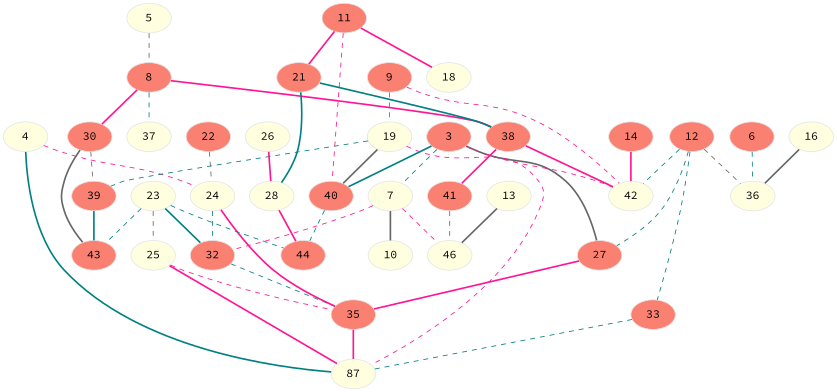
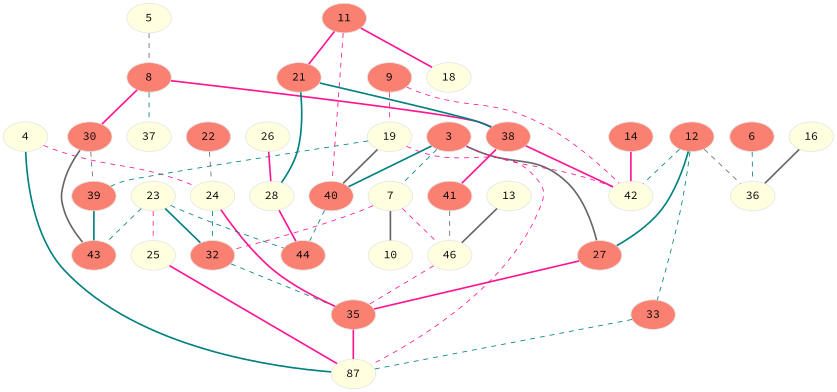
edge "12" -- "27": style dashed -> bold
edge "23" -- "25": color gray40 -> deeppink
edge "25" -- "35": now "46" -- "35"
